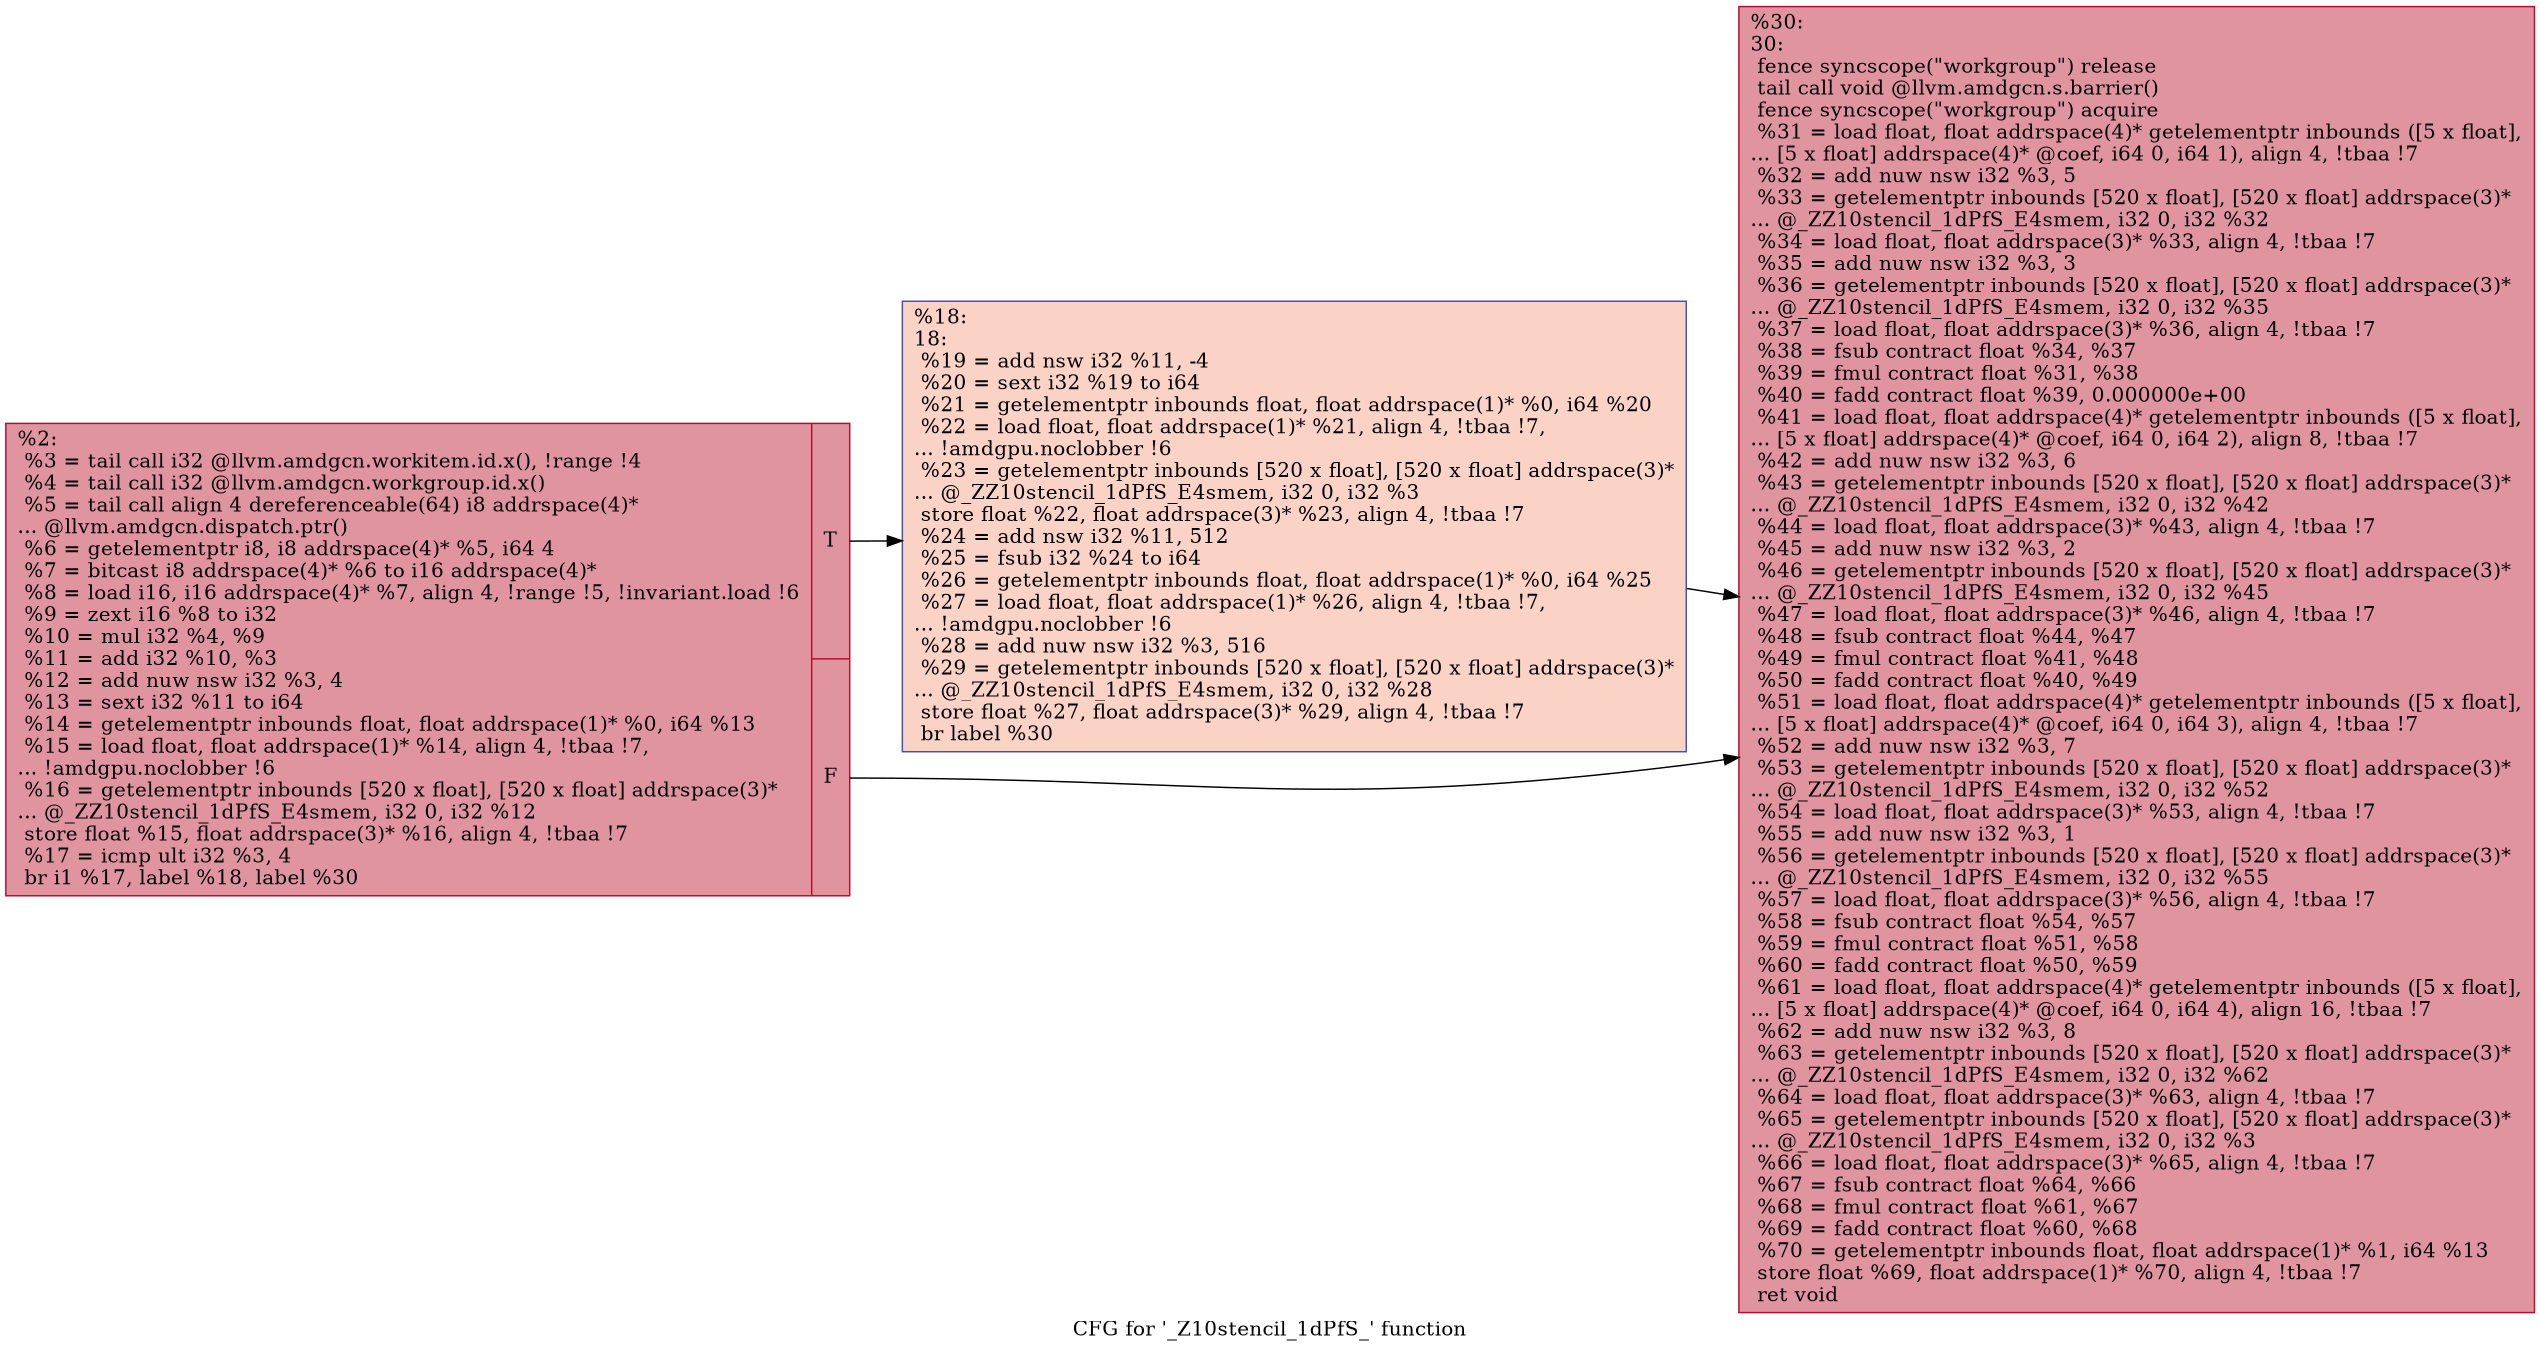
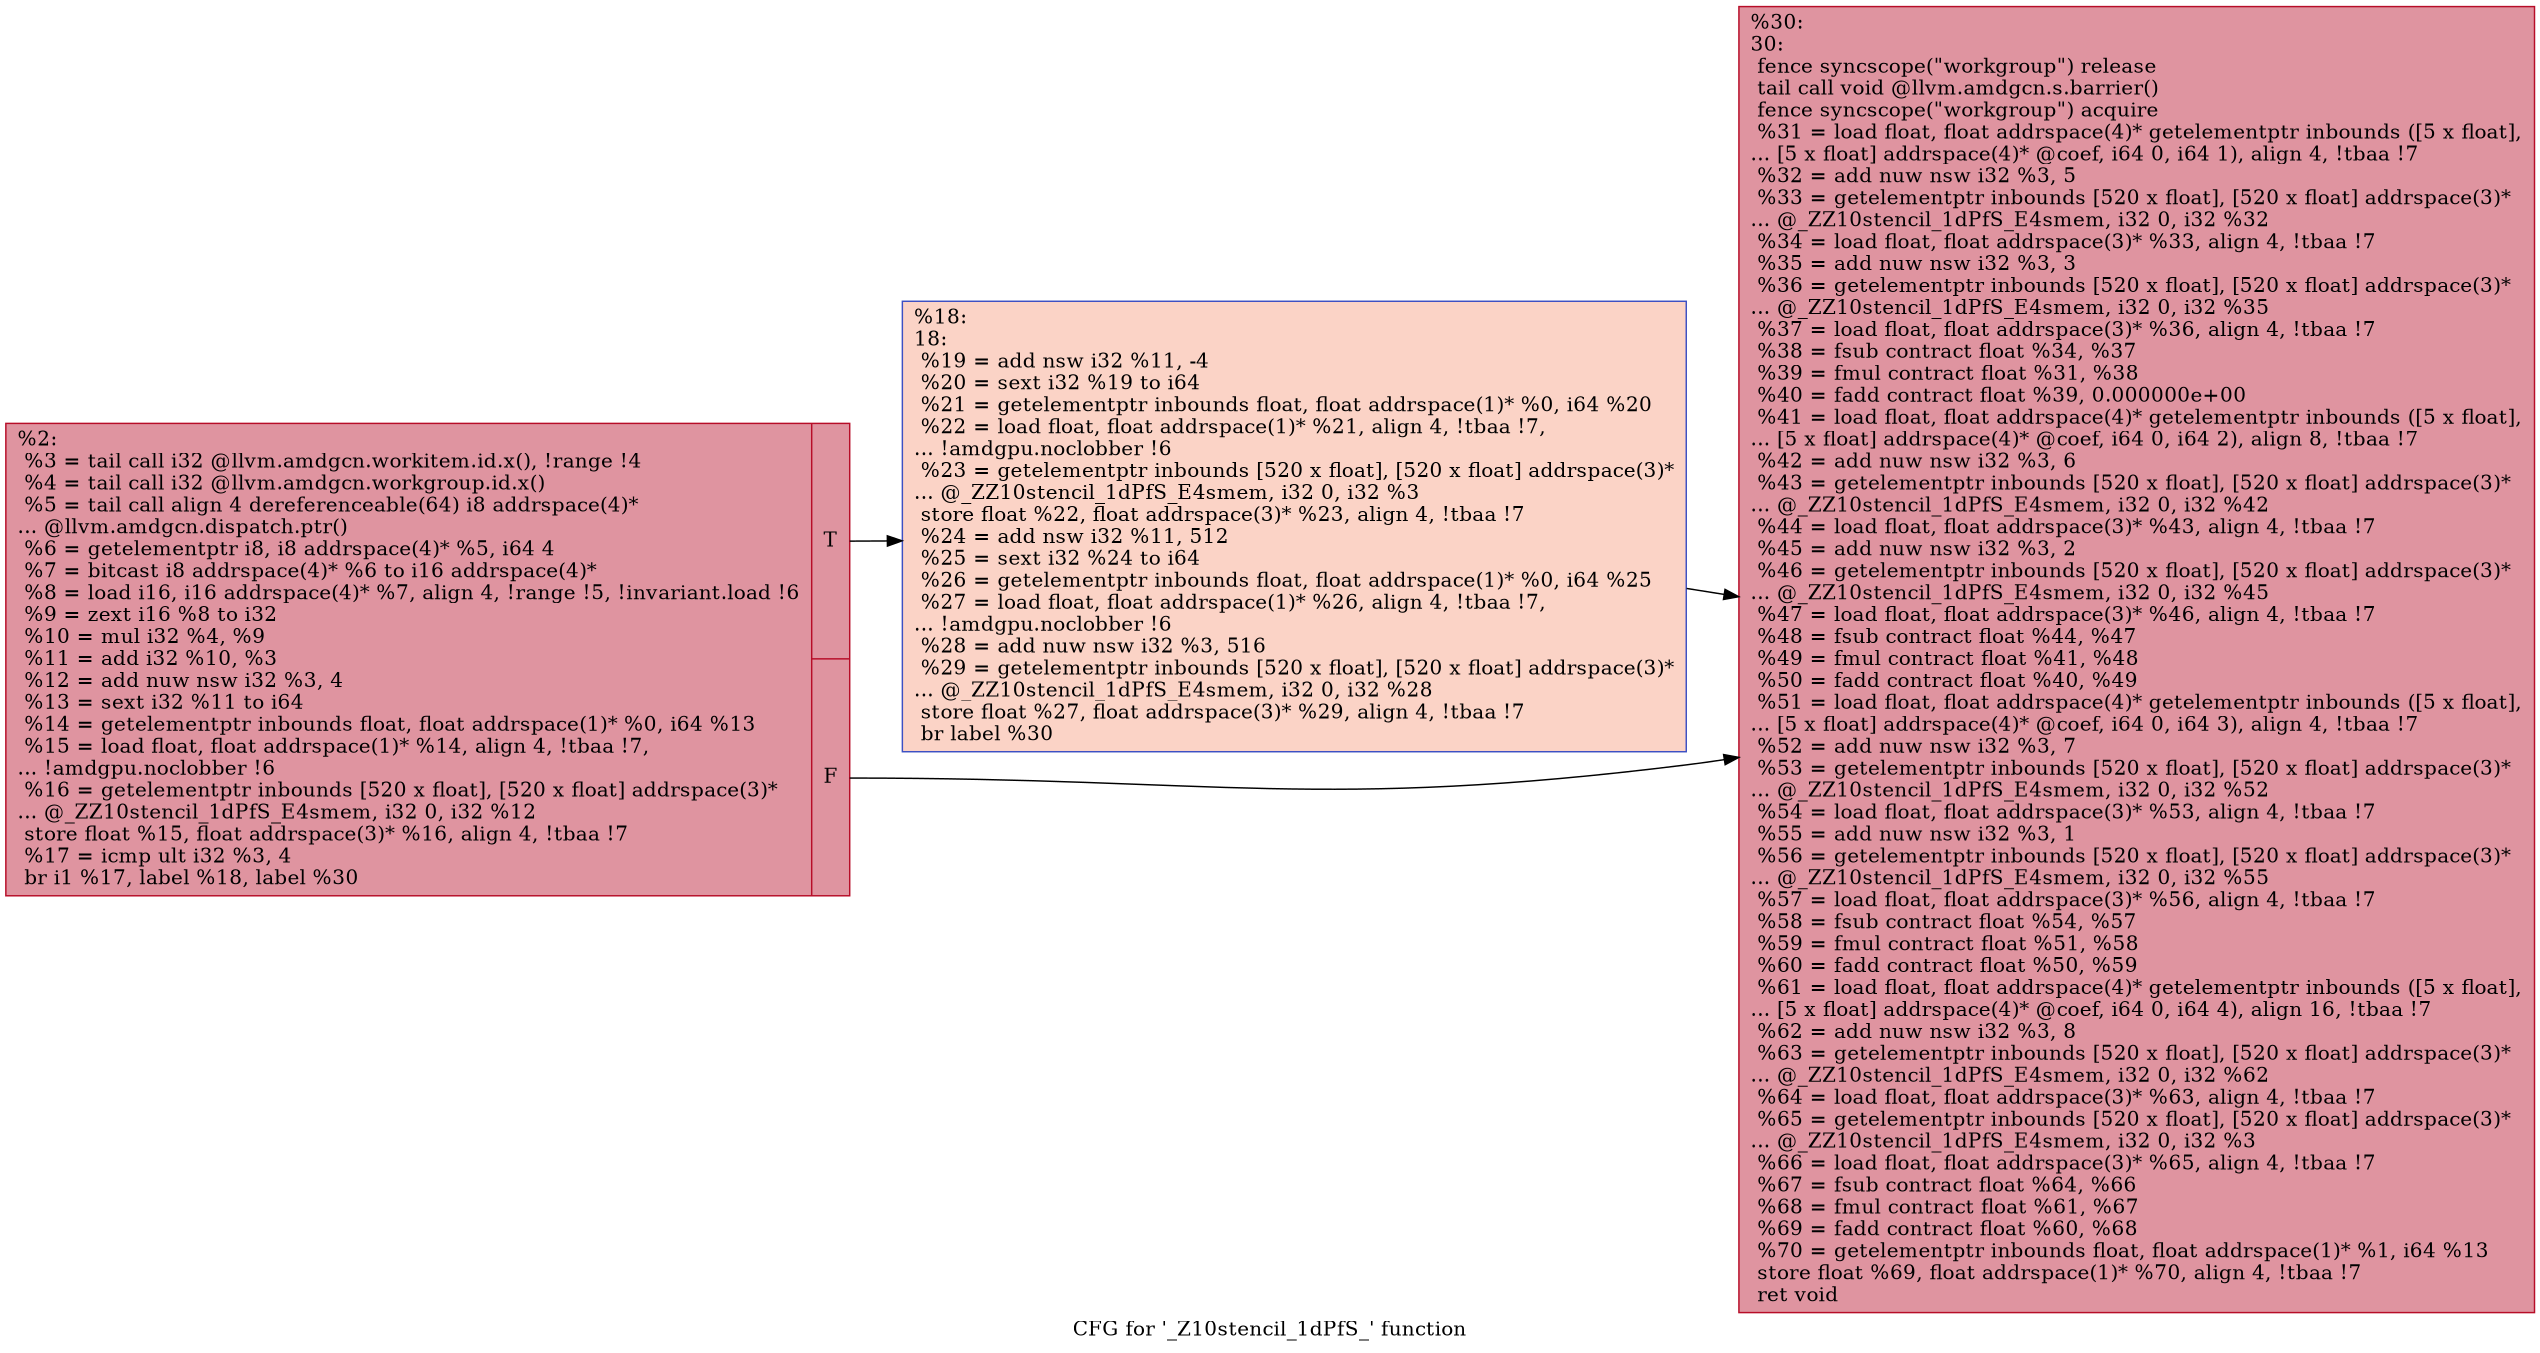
node "%18:": text "%25 = fsub i32 %24 to i64" -> "%25 = sext i32 %24 to i64"
